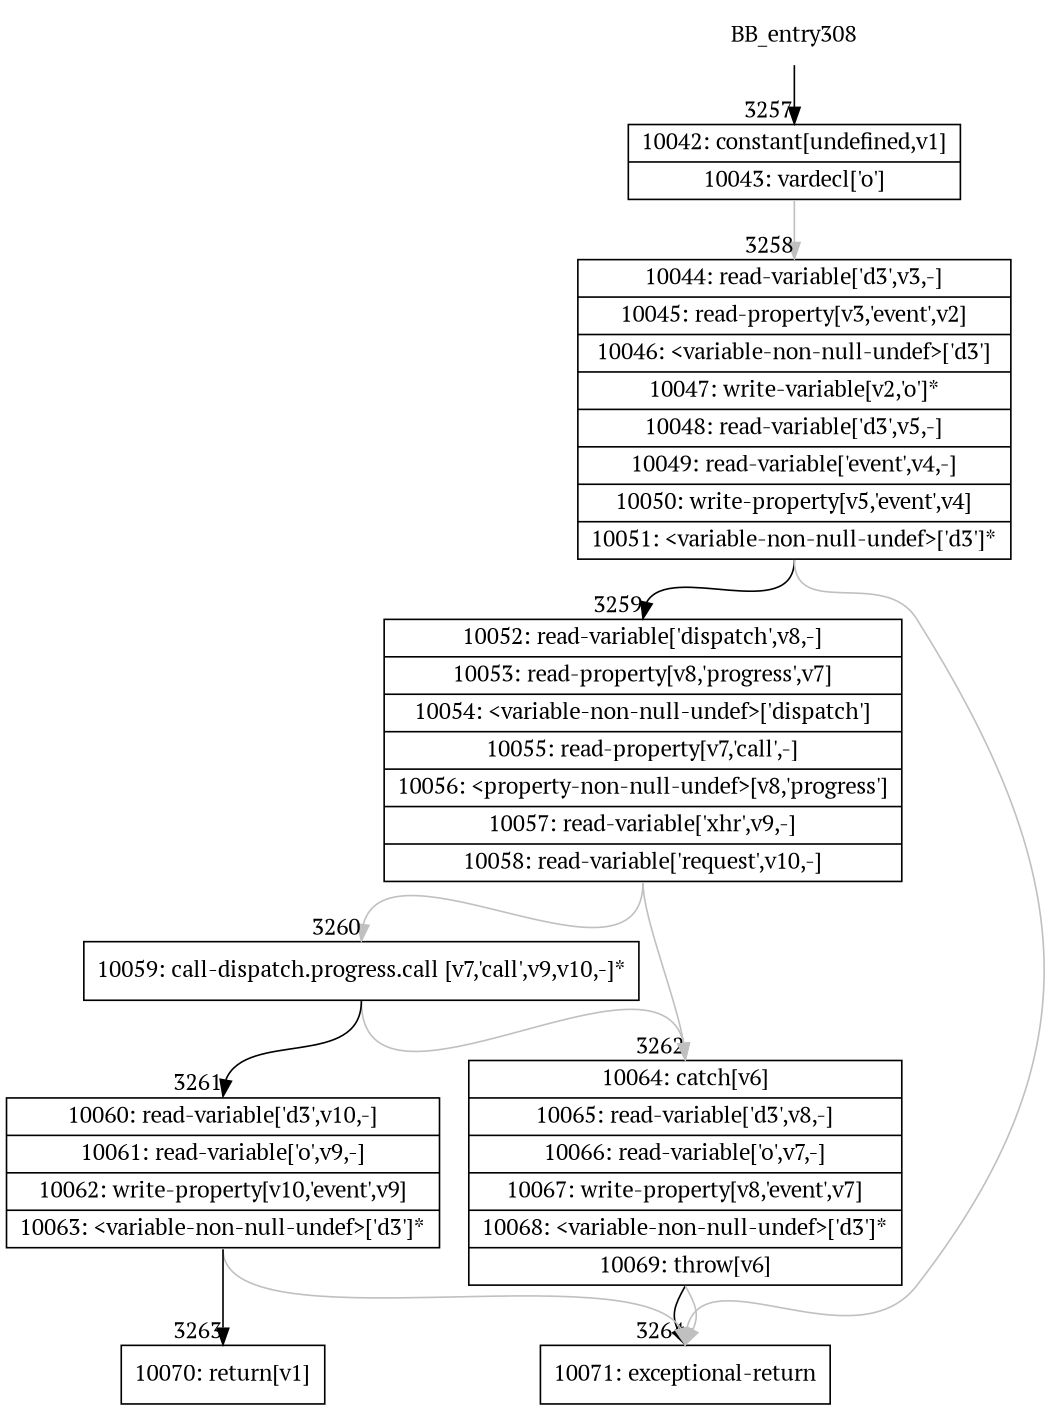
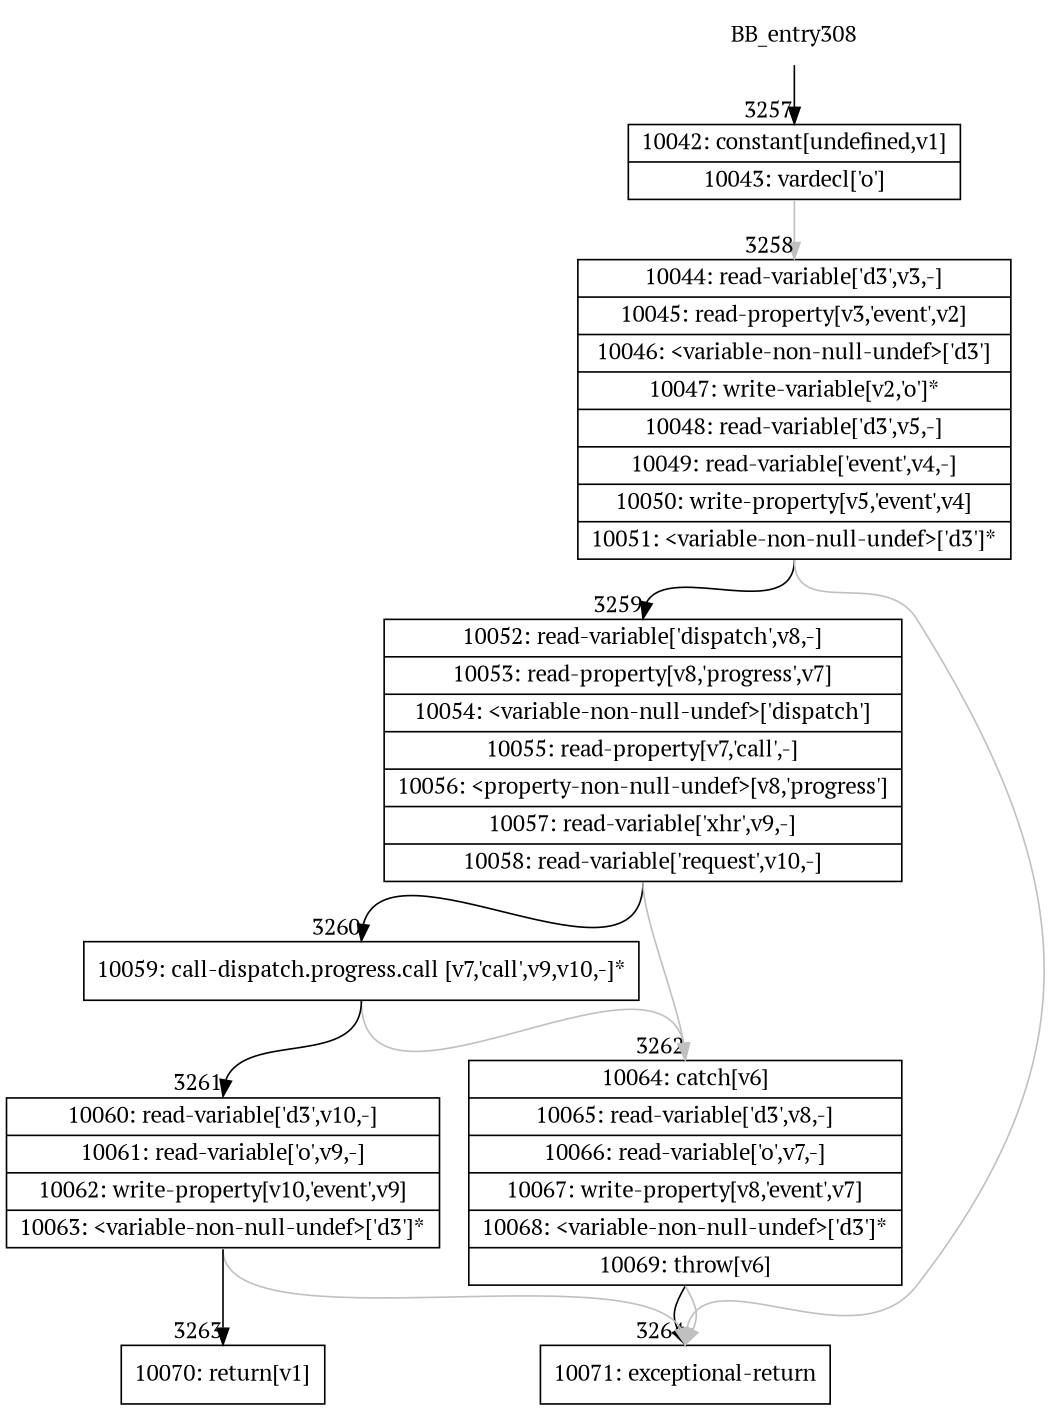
edge "10052: read-variable['dispatch',v8,-]" -> "10059: call-dispatch.progress.call [v7,'call',v9,v10,-]*": color gray -> black
